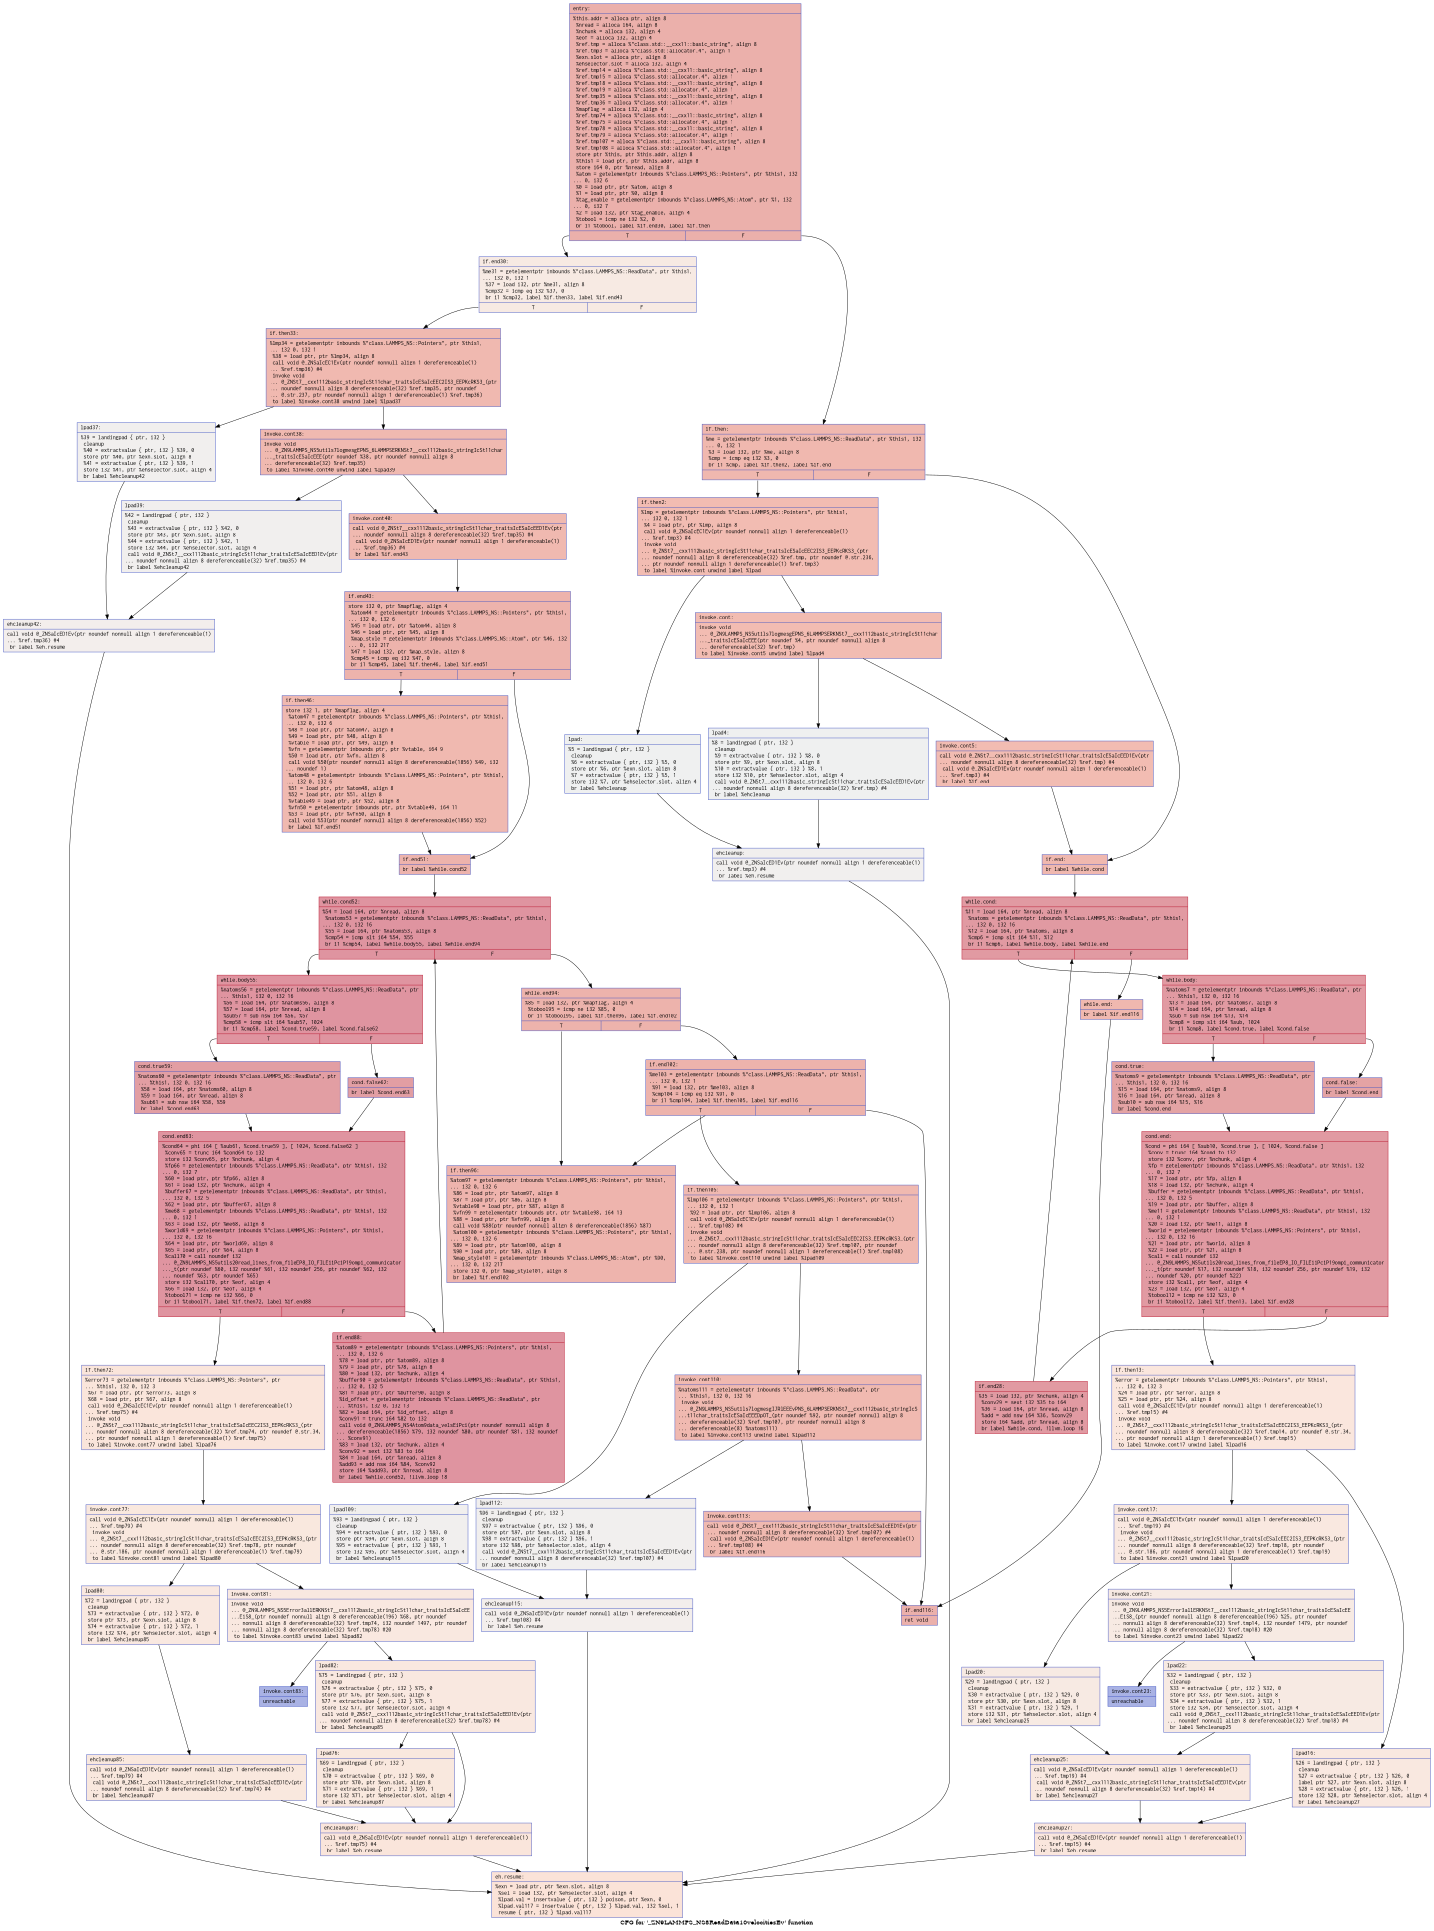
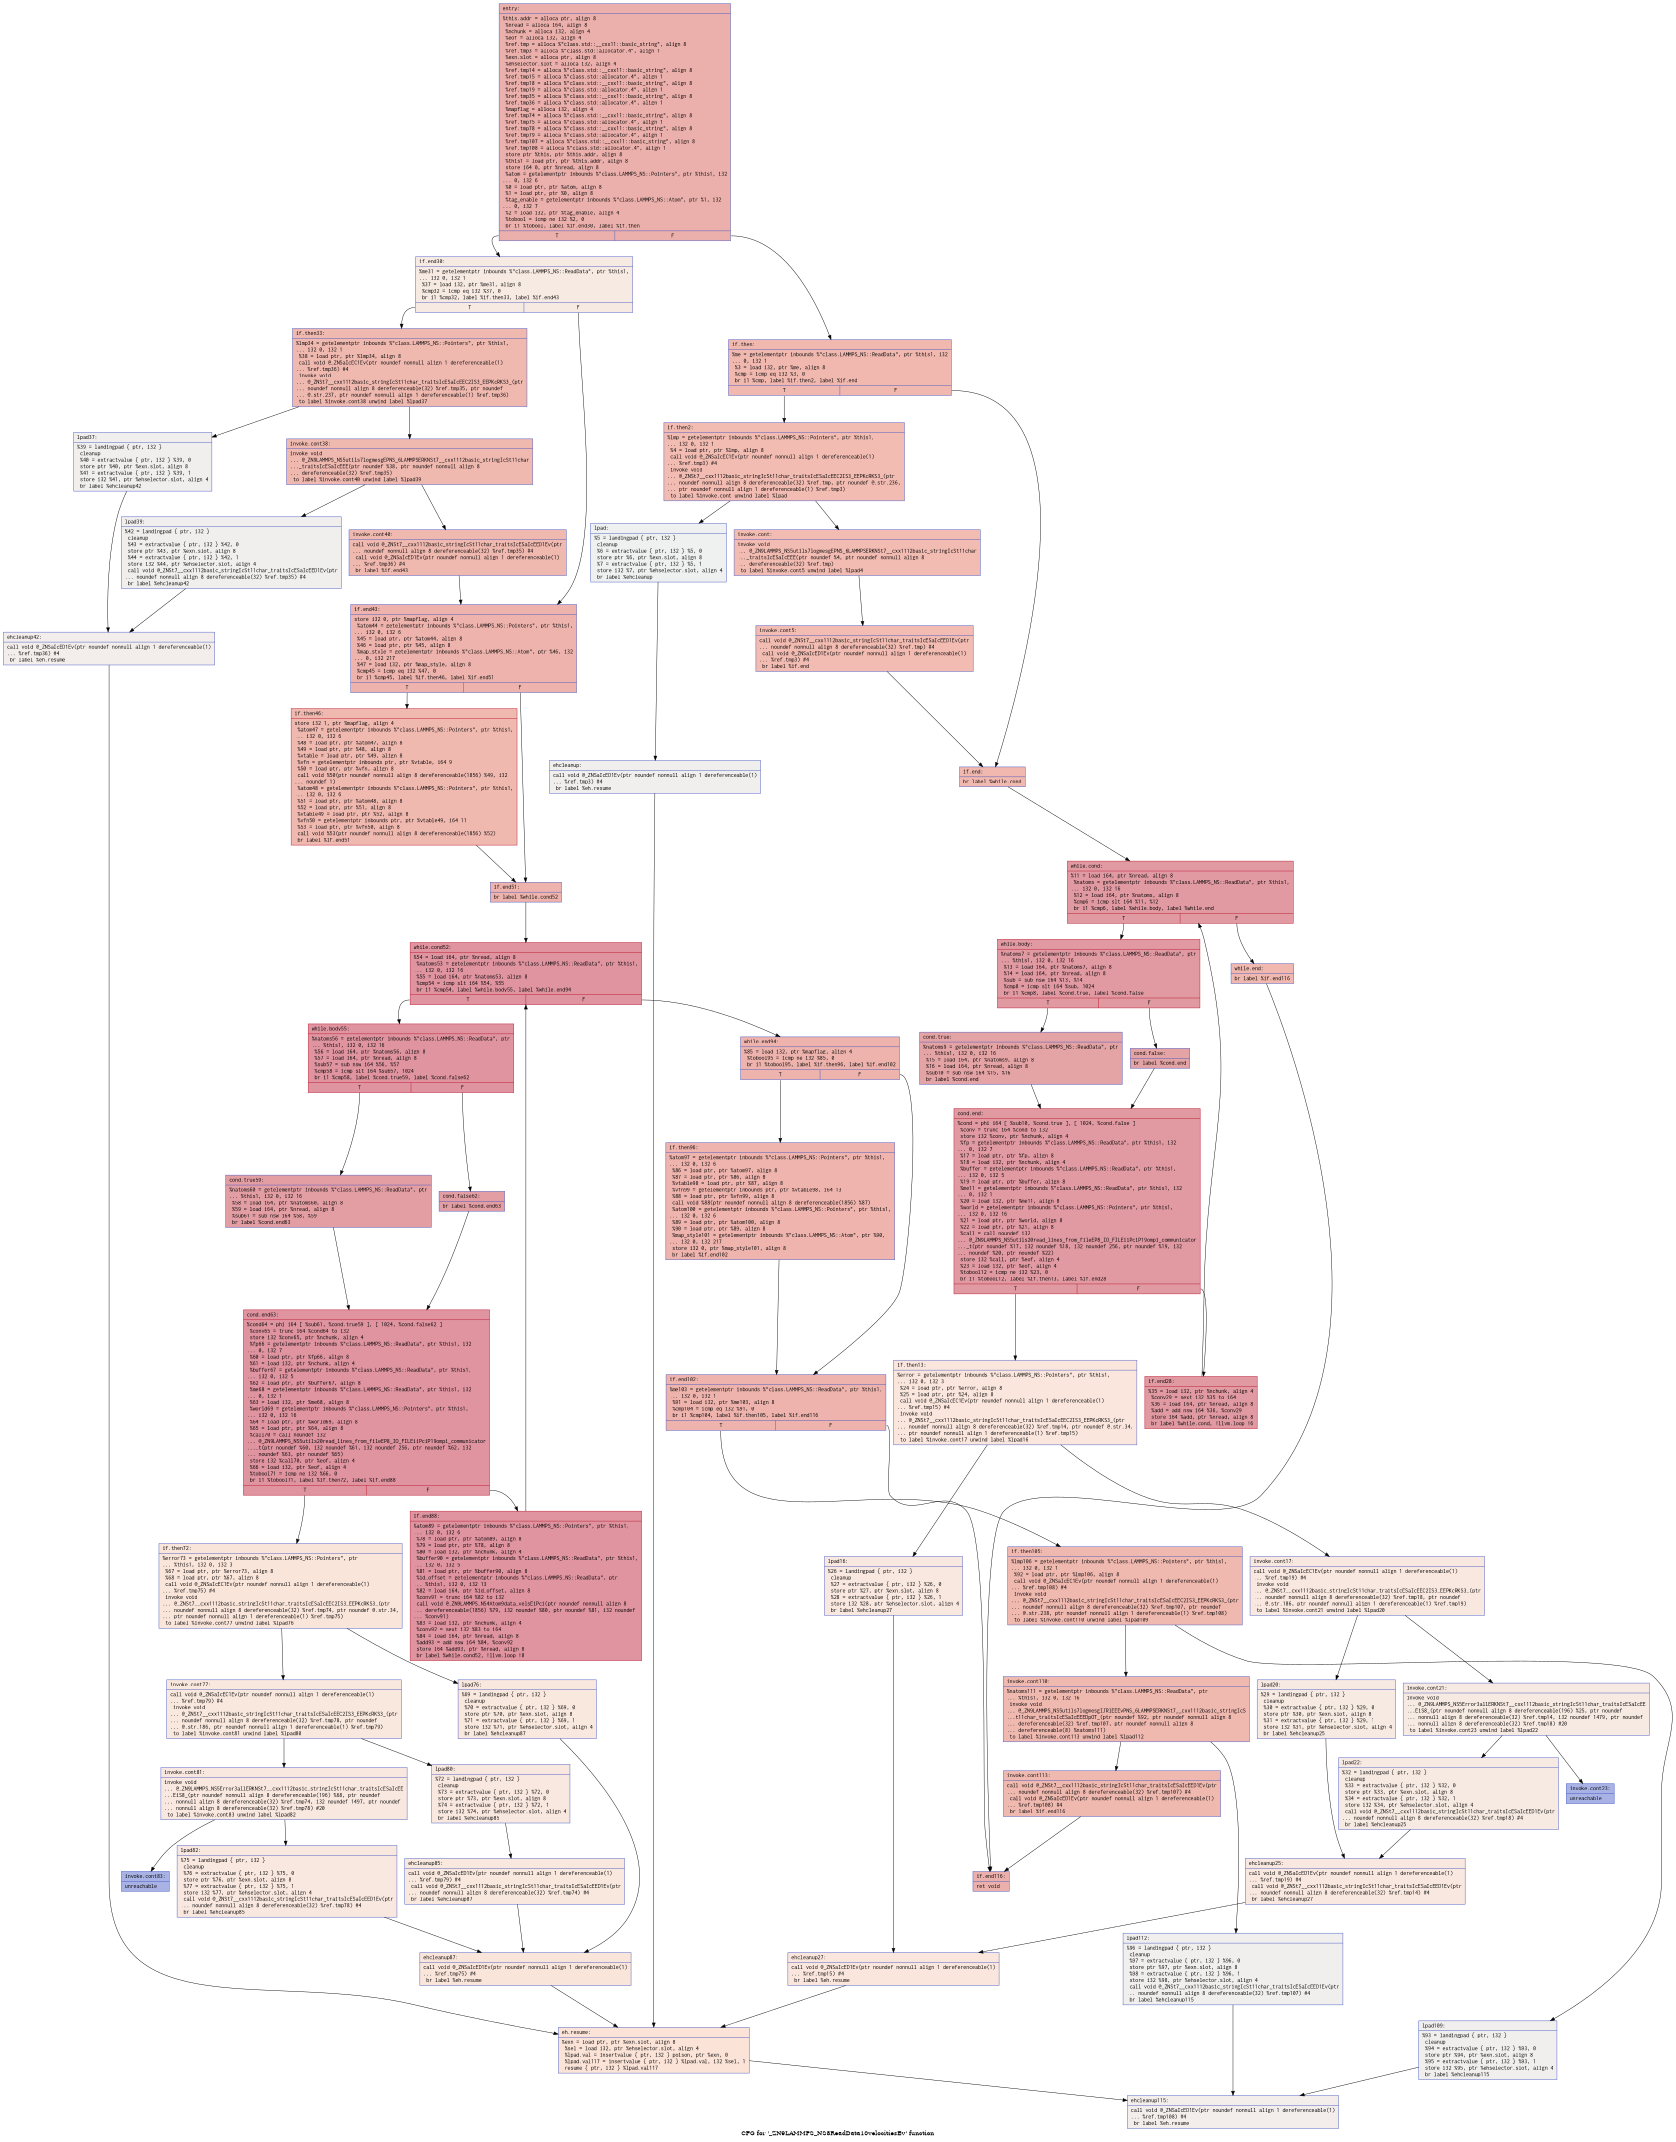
edge "if.end30:" -> "if.end43:": added
node "if.then46:": color #3d50c3ff -> #b70d28ff
node "lpad4:": removed
edge "if.end102:" -> "if.then96:": reversed
edge "lpad82:" -> "lpad76:": now "if.then72:" -> "lpad76:"
edge "ehcleanup115:" -> "eh.resume:": reversed
node "lpad16:": text "label ptr %27, ptr %exn.slot, align 8" -> "store ptr %27, ptr %exn.slot, align 8"
